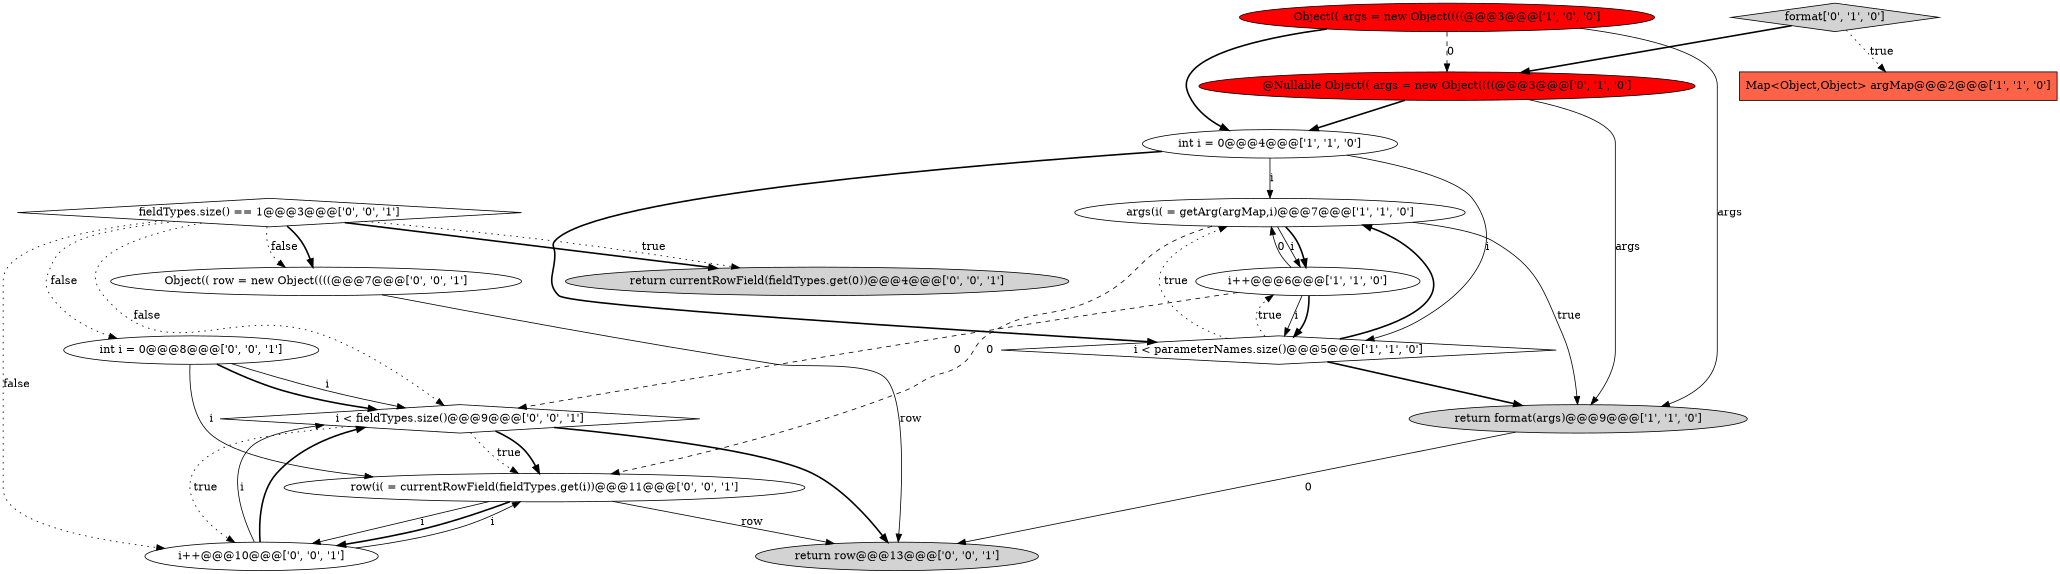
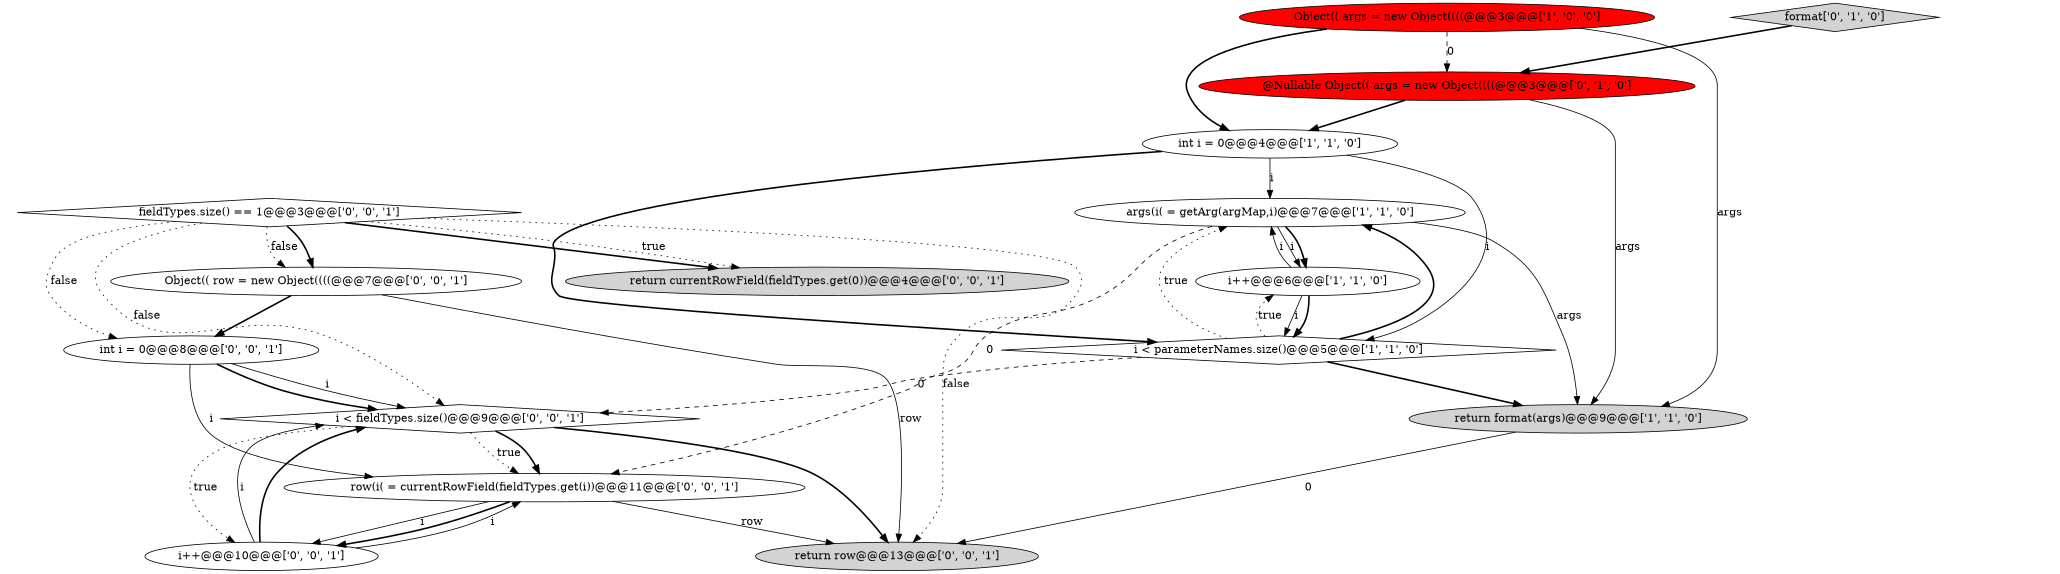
node "Map<Object,Object> argMap@@@2@@@['1', '1', '0']": removed
edge "i++@@@6@@@['1', '1', '0']" -> "args(i( = getArg(argMap,i)@@@7@@@['1', '1', '0']": label "0" -> "i"
edge "Object(( row = new Object((((@@@7@@@['0', '0', '1']" -> "int i = 0@@@8@@@['0', '0', '1']": added
edge "args(i( = getArg(argMap,i)@@@7@@@['1', '1', '0']" -> "return format(args)@@@9@@@['1', '1', '0']": label "true" -> "args"
edge "i++@@@6@@@['1', '1', '0']" -> "i < fieldTypes.size()@@@9@@@['0', '0', '1']": now "i < parameterNames.size()@@@5@@@['1', '1', '0']" -> "i < fieldTypes.size()@@@9@@@['0', '0', '1']"
edge "fieldTypes.size() == 1@@@3@@@['0', '0', '1']" -> "i++@@@10@@@['0', '0', '1']": now "fieldTypes.size() == 1@@@3@@@['0', '0', '1']" -> "return row@@@13@@@['0', '0', '1']"
